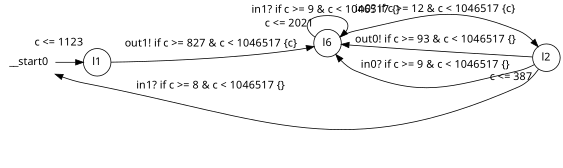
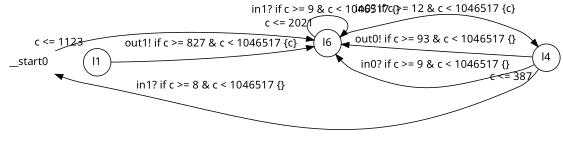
node "l2 c <= 387": label "l2 c <= 387" -> "l4 c <= 387"
edge "__start0" -> "l1 c <= 1123": now "__start0" -> "l6 c <= 2021"
